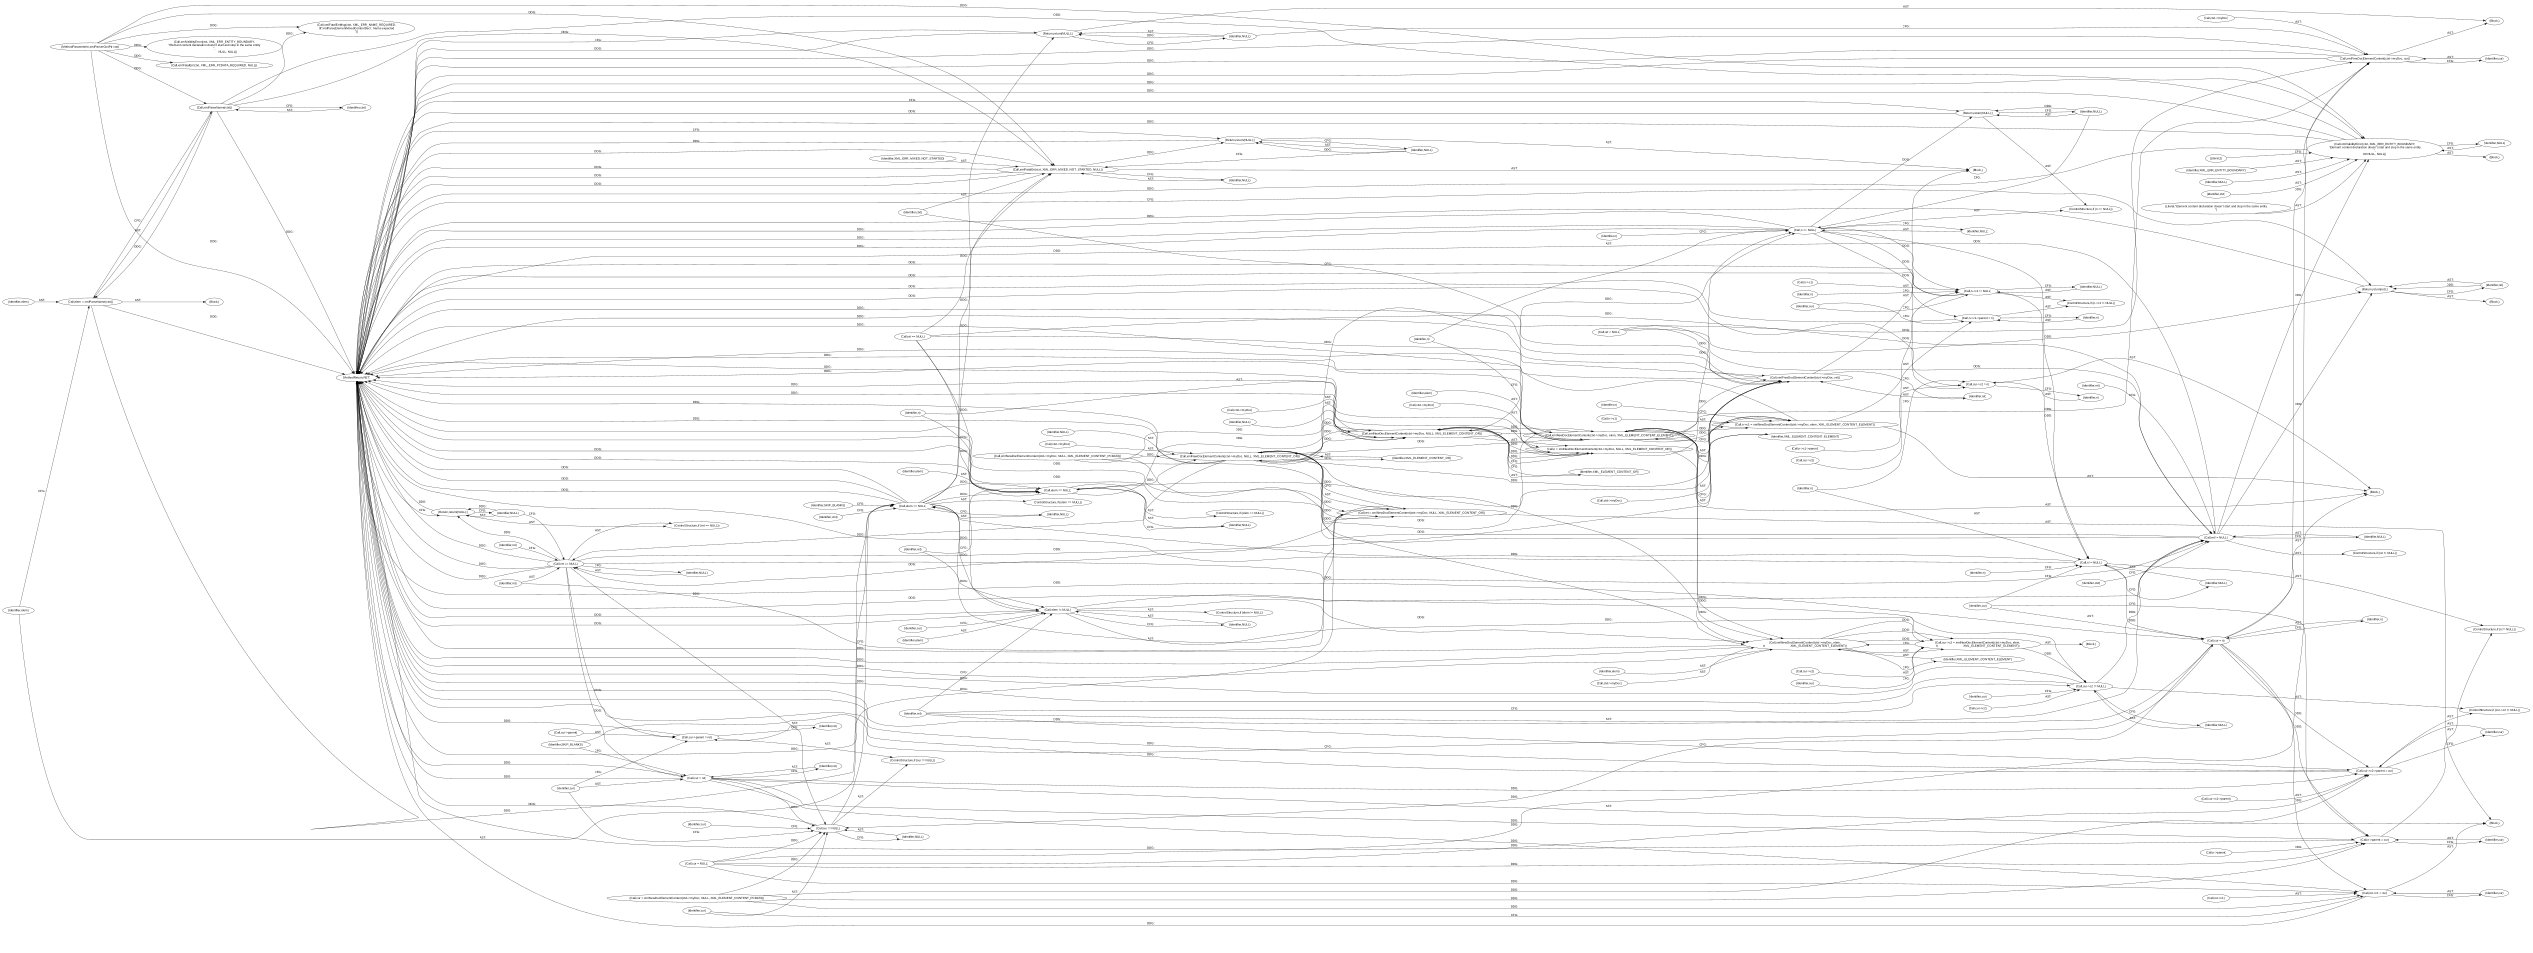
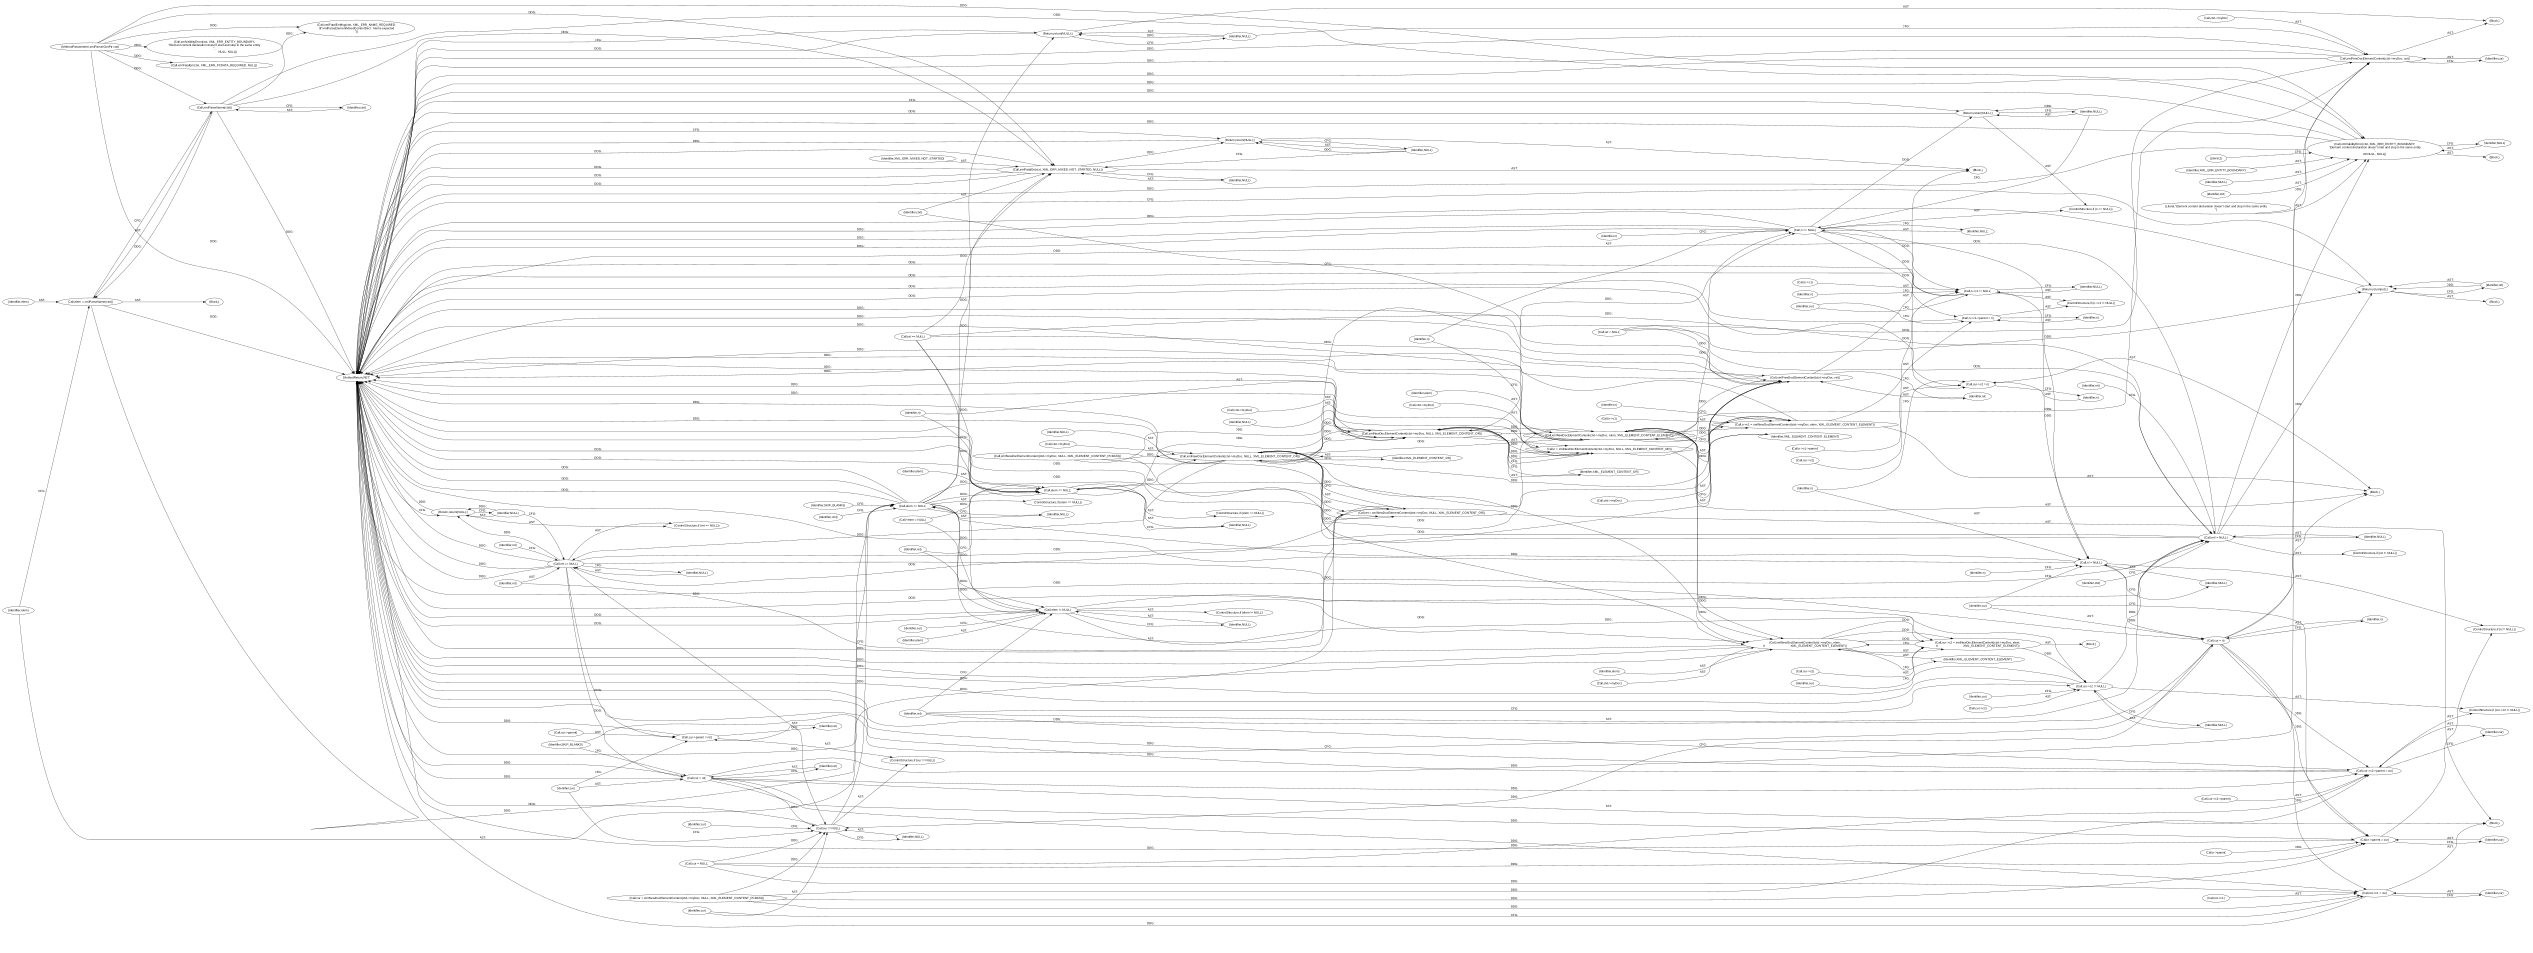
node "(Call,*elem = NULL)": added
edge "(Call,cur = NULL)" -> "(Call,xmlFreeDocElementContent(ctxt->myDoc, cur))": now "(Call,cur = ret)" -> "(Call,xmlFreeDocElementContent(ctxt->myDoc, cur))"
